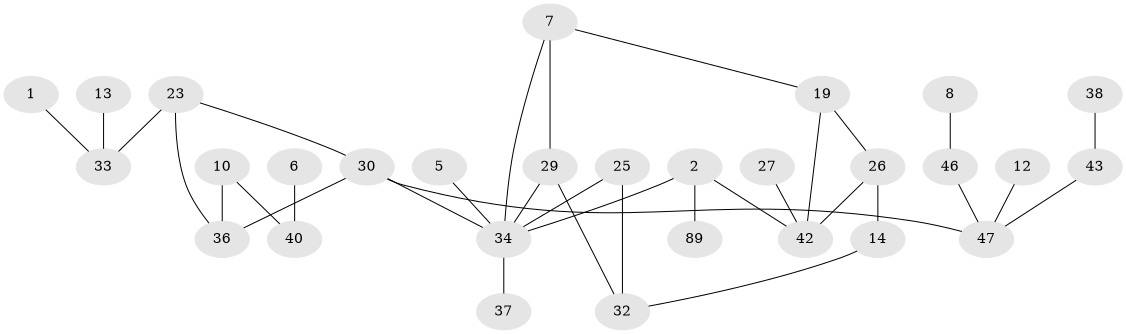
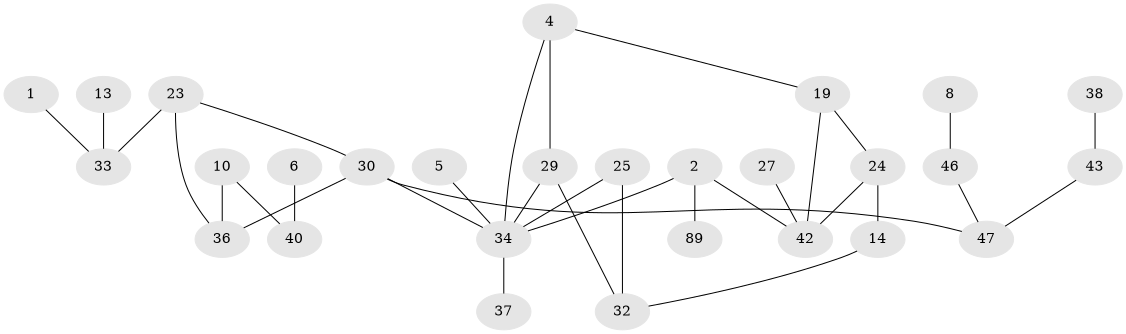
node "7": label "7" -> "4"
node "26": label "26" -> "24"
node "12": removed
